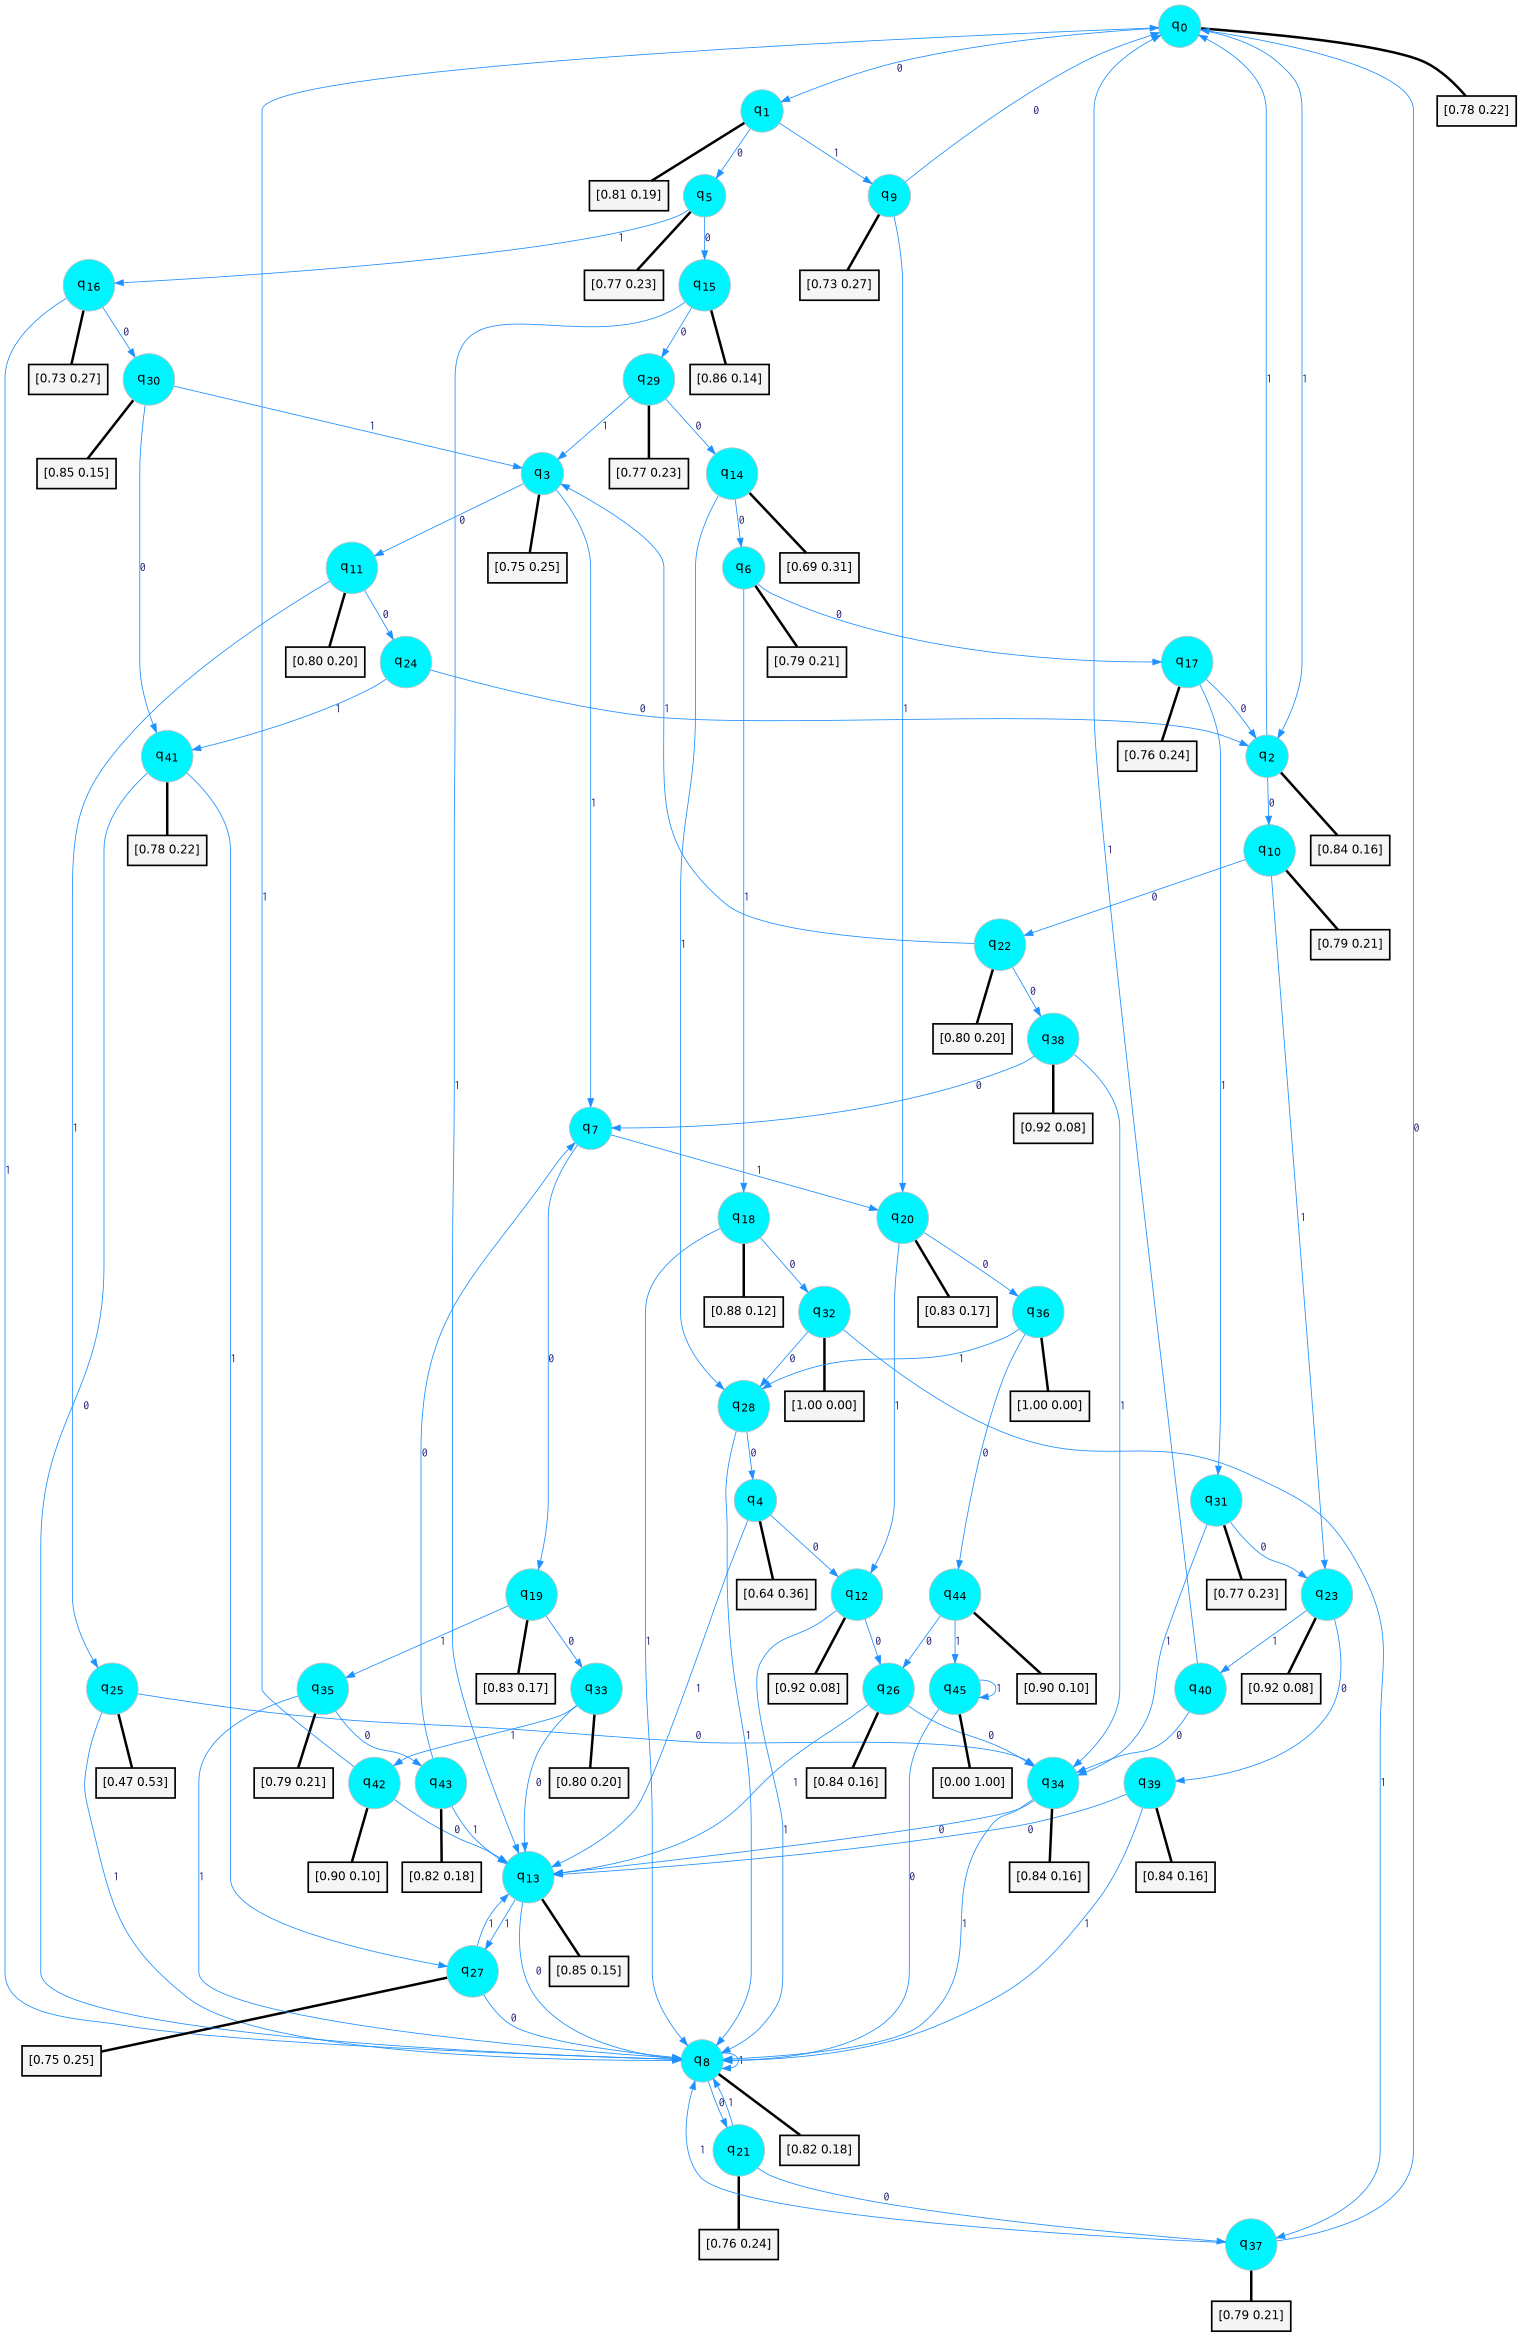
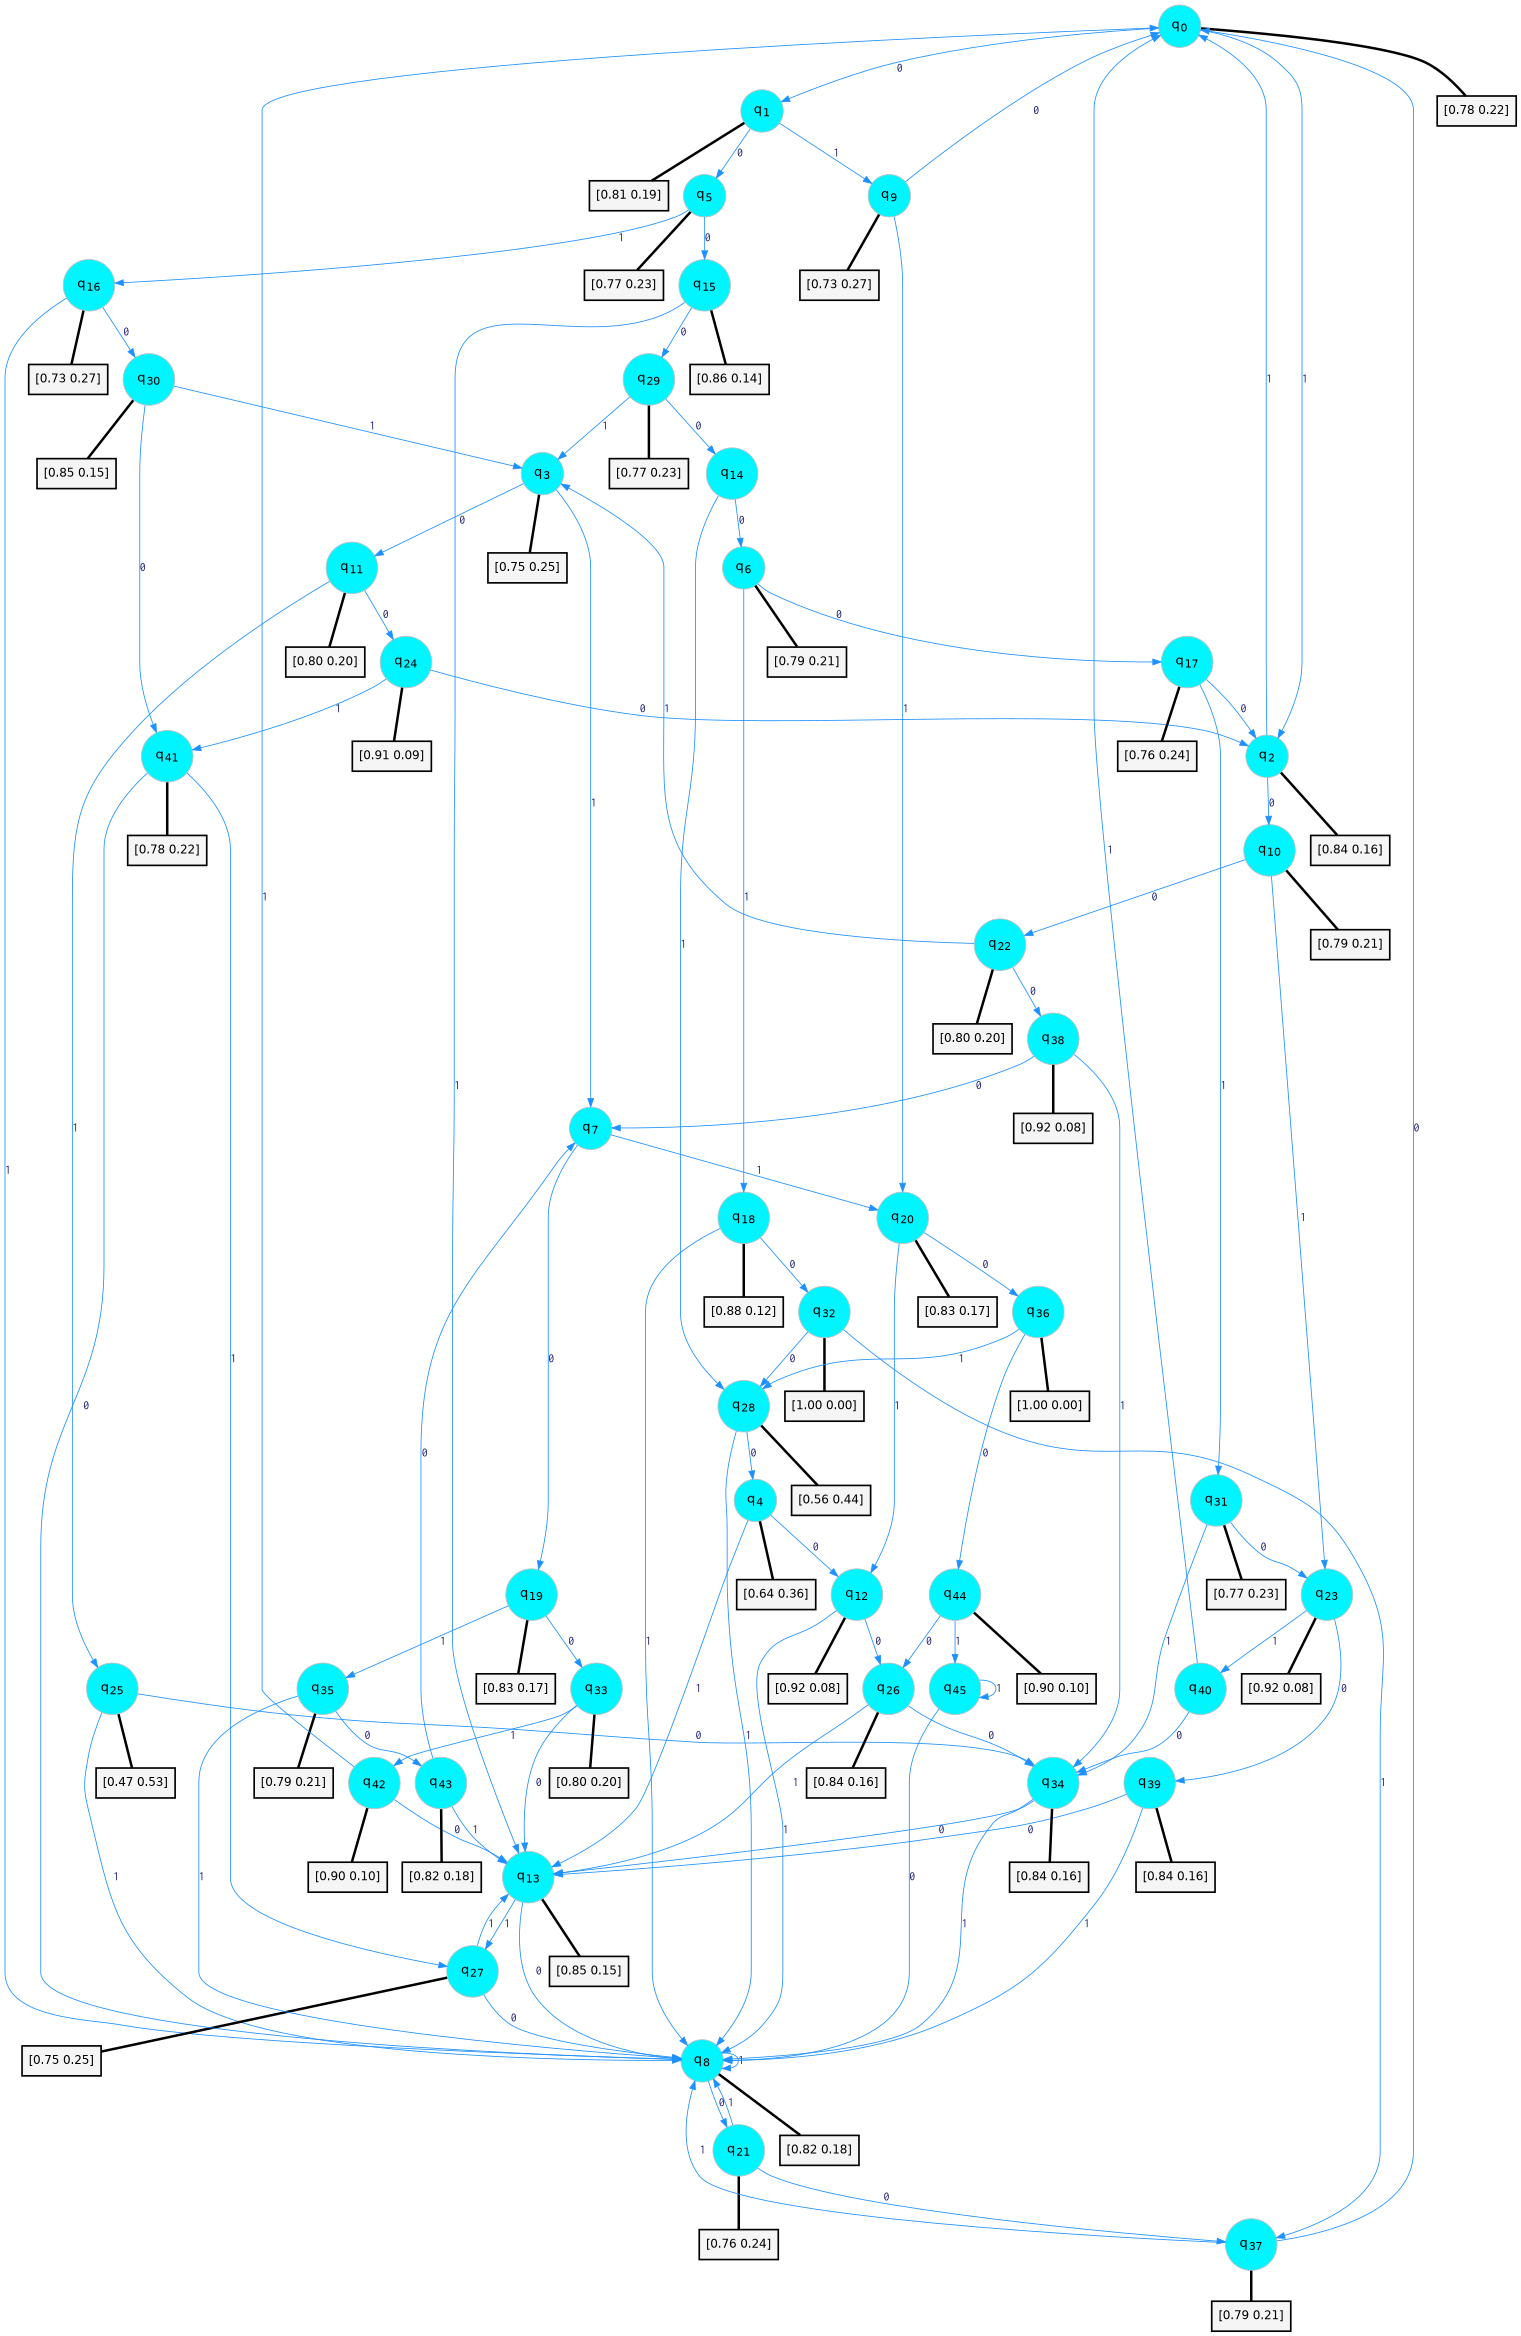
node "[0.69 0.31]": removed
node "[0.91 0.09]": added
node "[0.56 0.44]": added
node "[0.00 1.00]": removed
